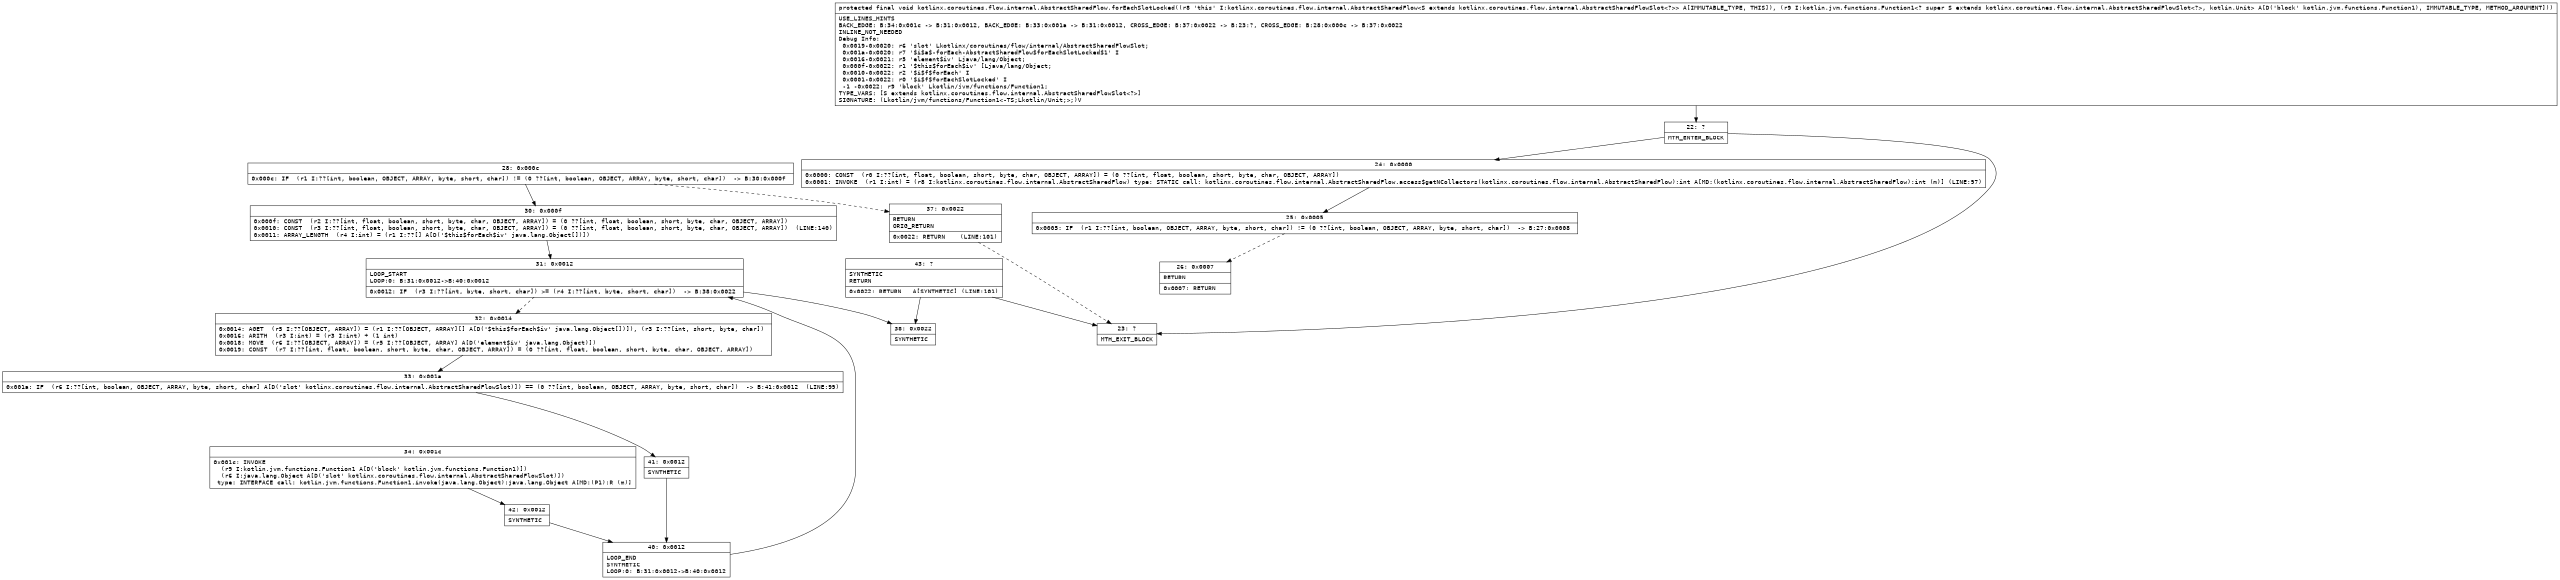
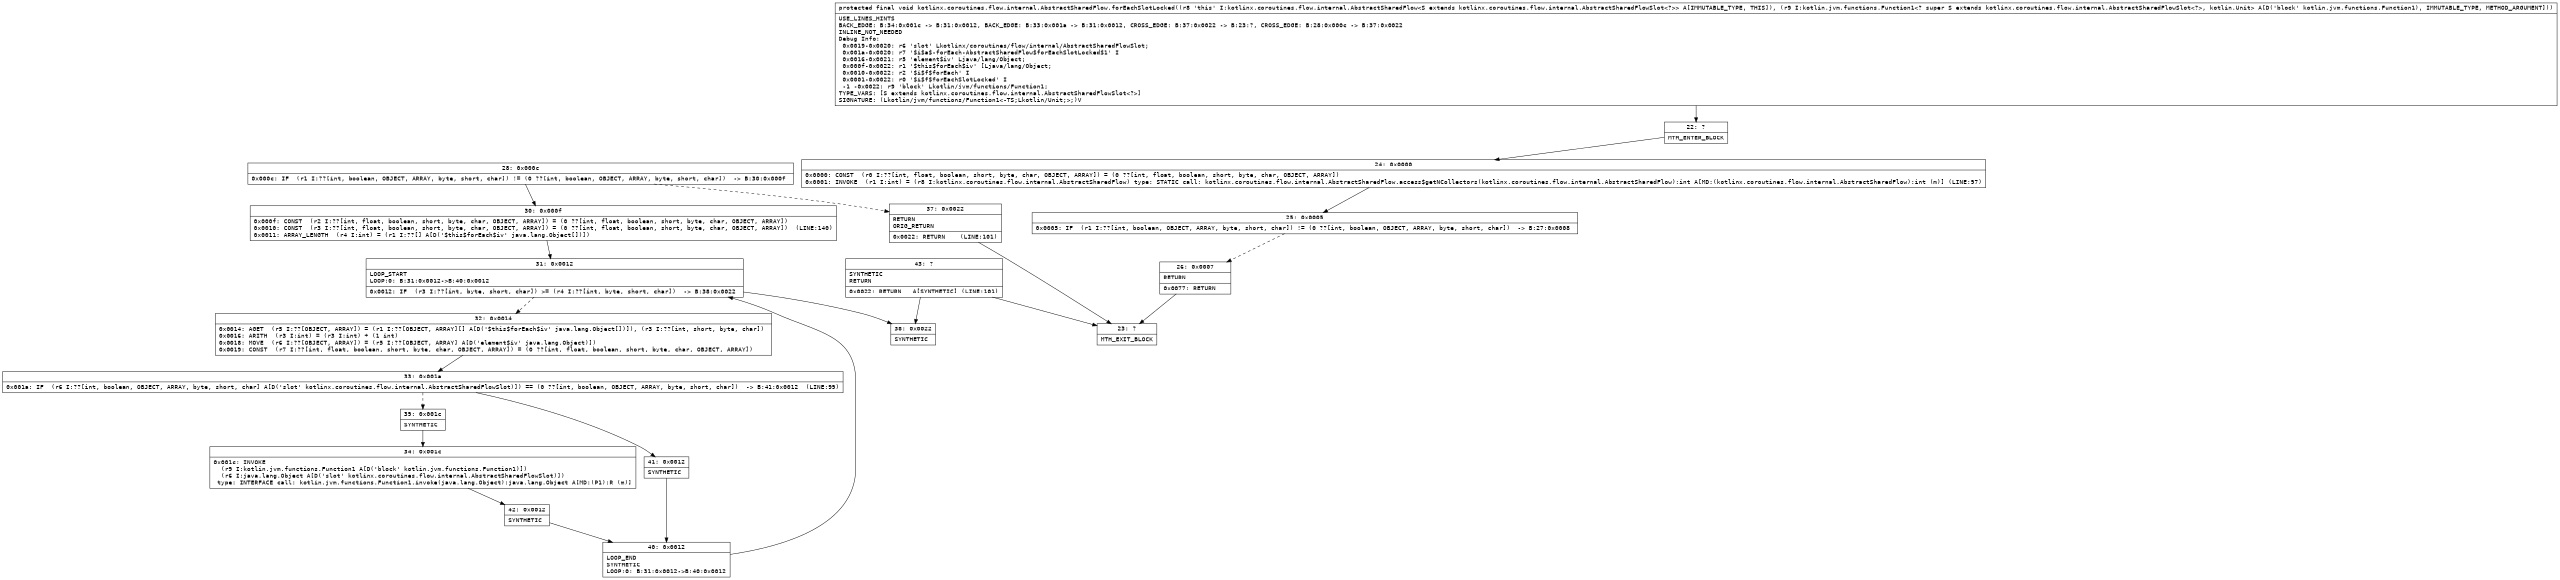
edge "37: 0x0022" -> "23: ?": style dashed -> solid
edge "22: ?" -> "23: ?": now "26: 0x0007" -> "23: ?"
node "26: 0x0007": text "0x0007: RETURN" -> "0x0077: RETURN"
node "39: 0x001c": added
